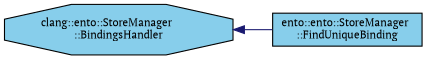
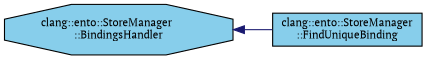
node "ento::ento::StoreManager ::FindUniqueBinding": label "ento::ento::StoreManager ::FindUniqueBinding" -> "clang::ento::StoreManager ::FindUniqueBinding"
